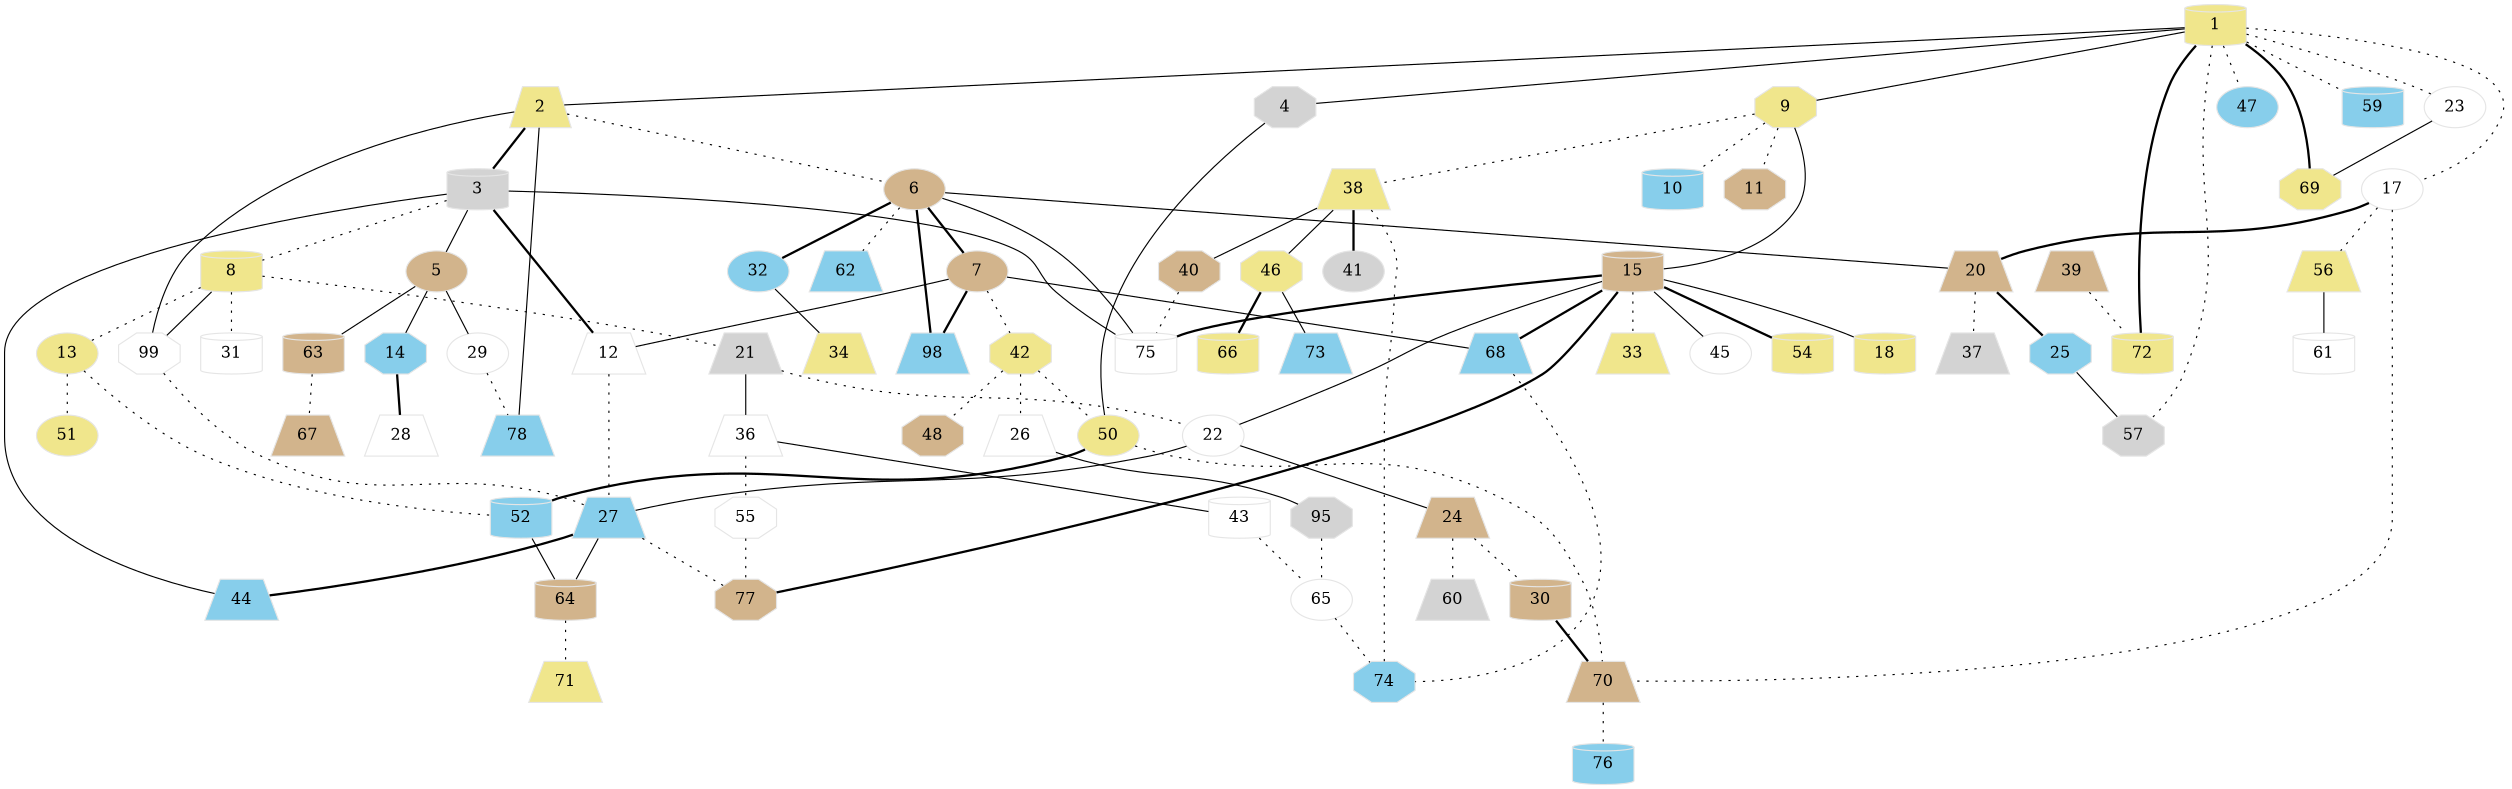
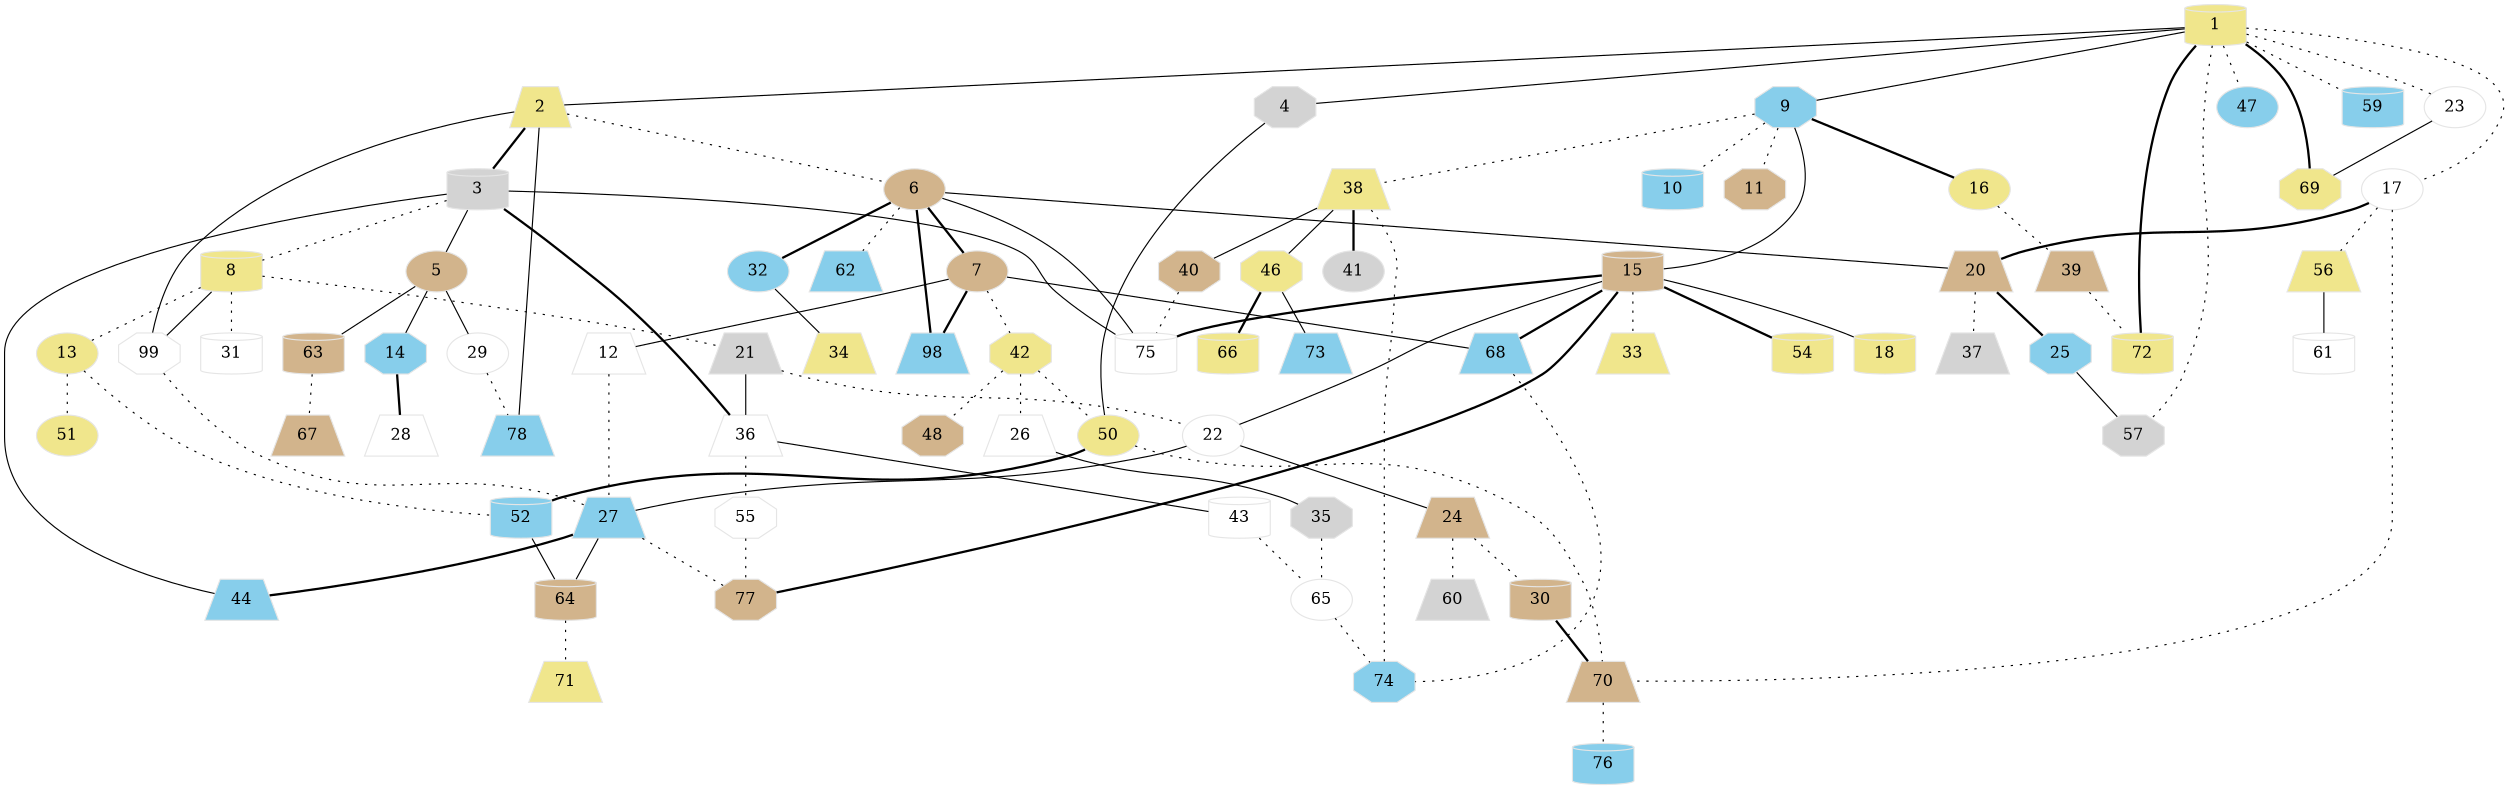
node "9": fillcolor khaki -> skyblue
node "16": added
edge "3" -- "12": now "3" -- "36"
node "45": removed
node "95": label "95" -> "35"
